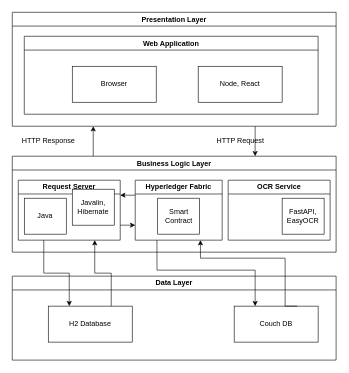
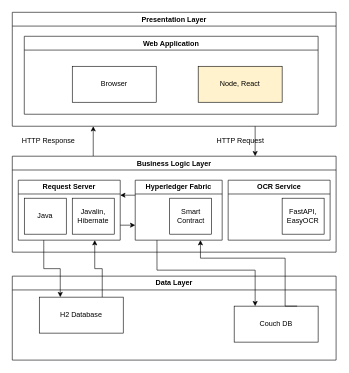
node "Node, React": fillcolor #ffffff -> #fff2cc
node "Javalin, Hibernate": moved (93, 207) -> (93, 216)
node "Smart Contract": moved (179, 216) -> (191, 216)
node "H2 Database": moved (90, 324) -> (81, 315)
